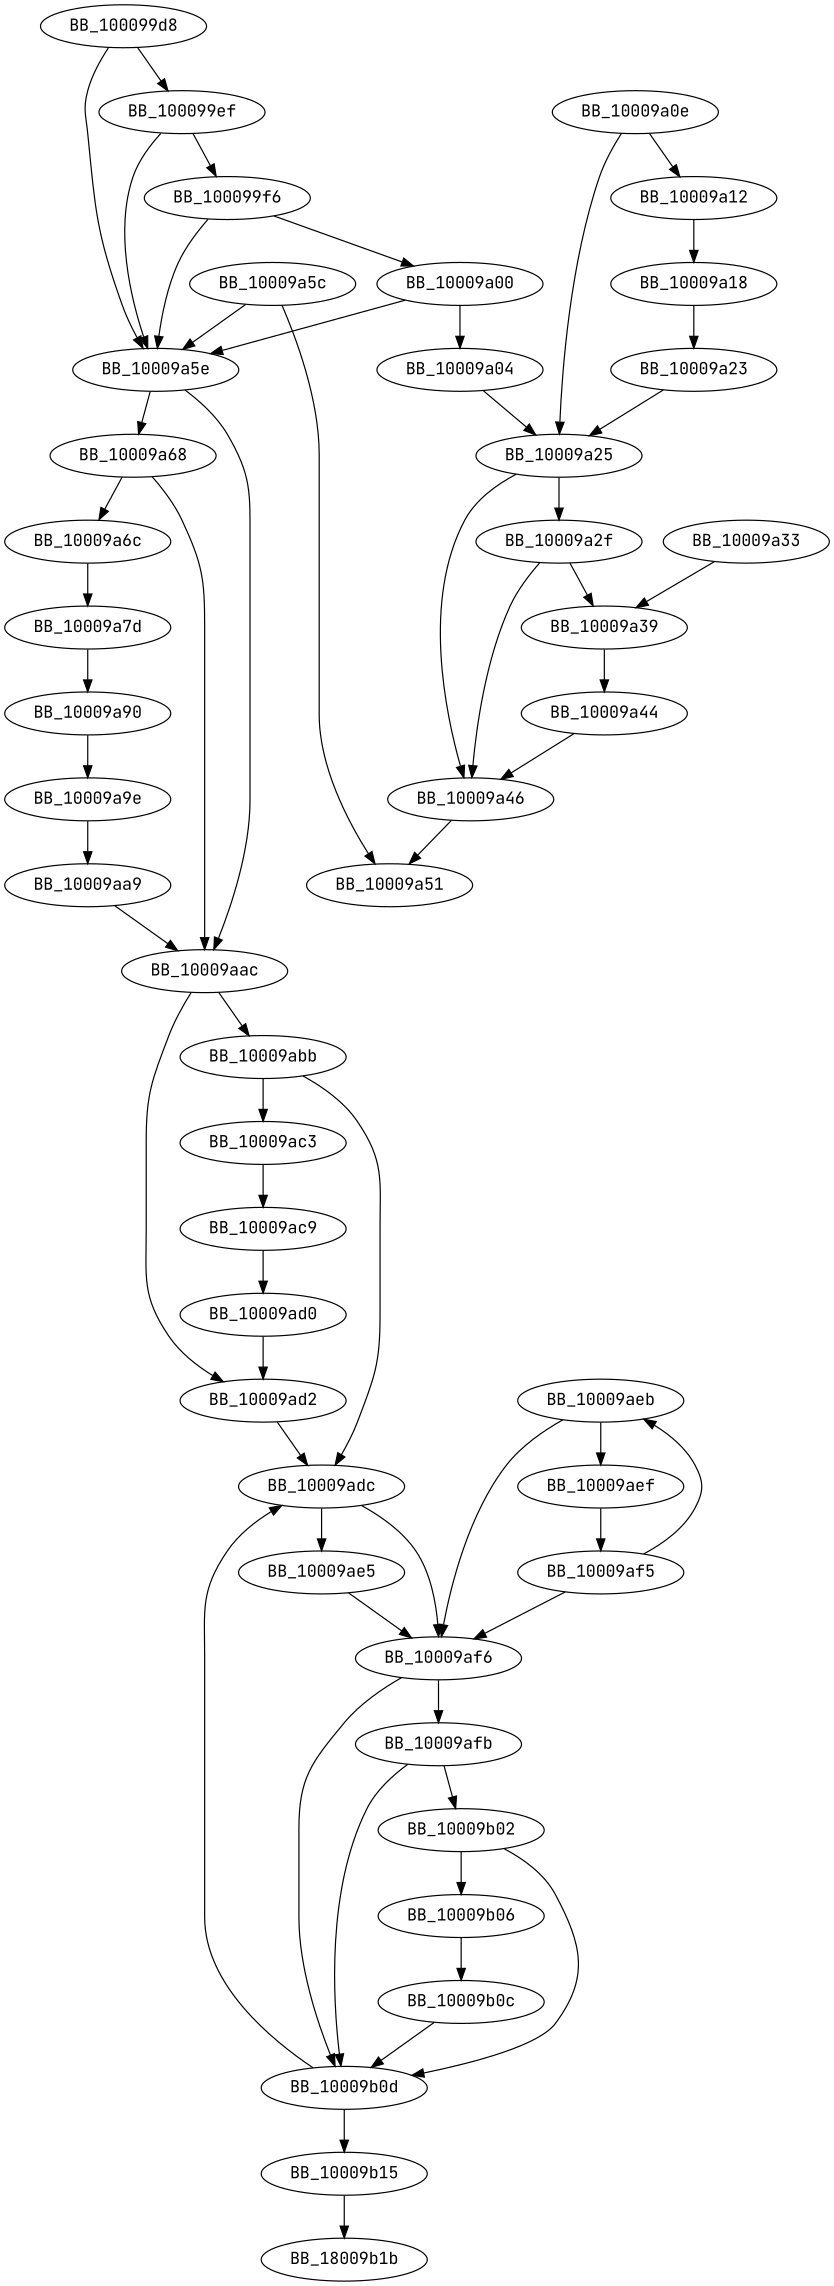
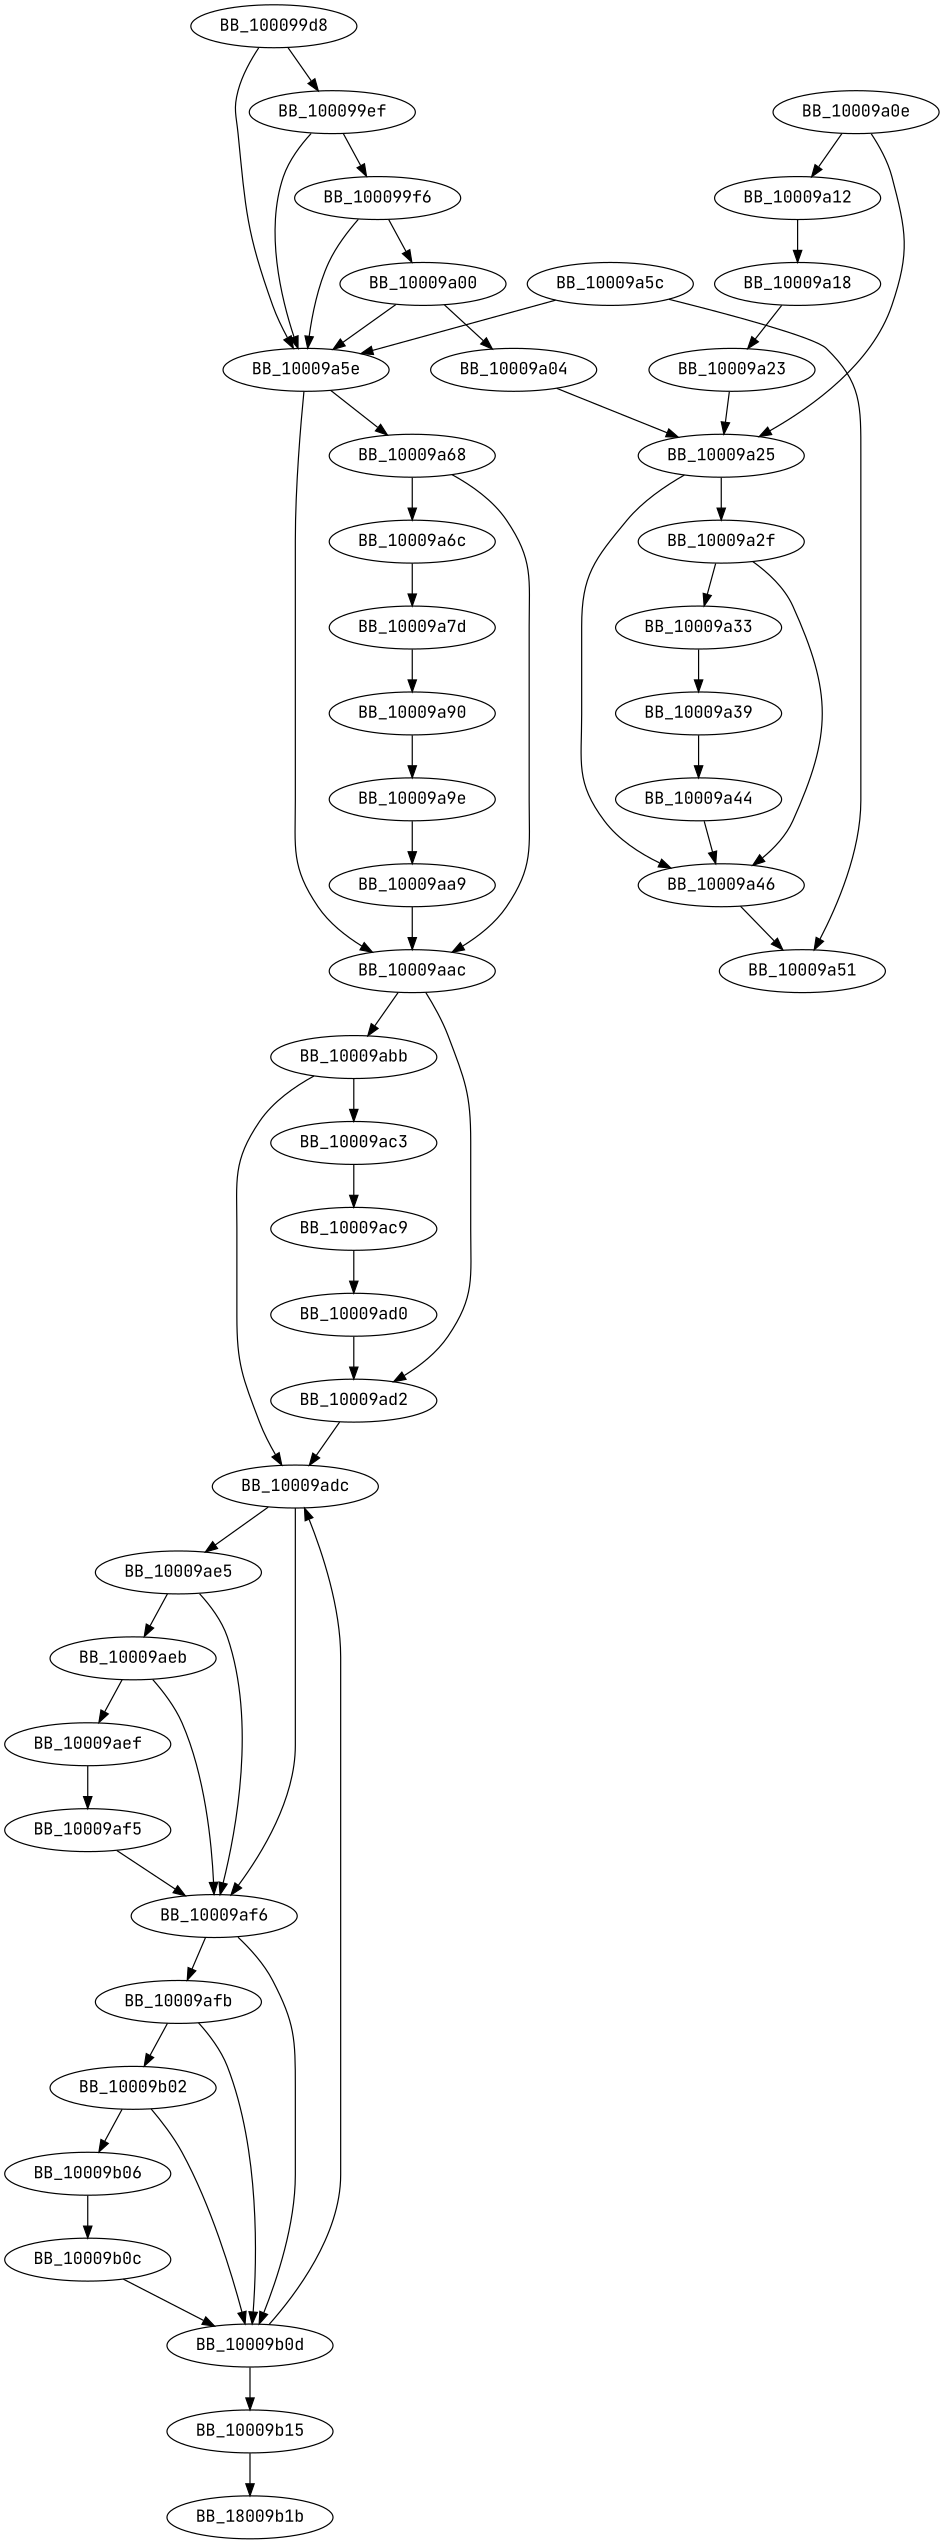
edge "BB_10009a2f" -> "BB_10009a39": now "BB_10009a2f" -> "BB_10009a33"
edge "BB_10009af5" -> "BB_10009aeb": now "BB_10009ae5" -> "BB_10009aeb"
